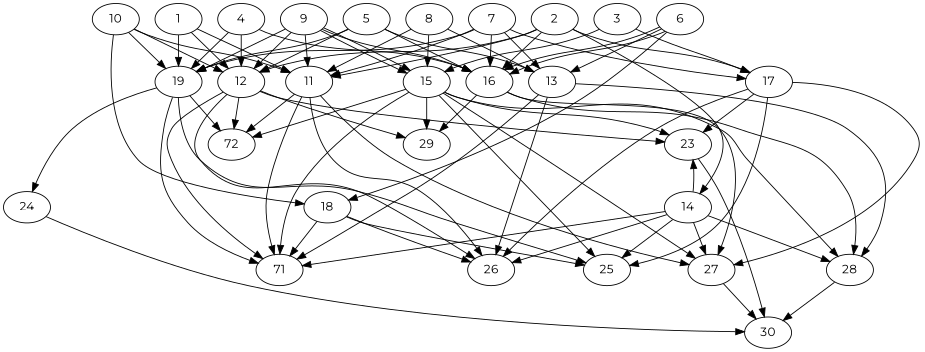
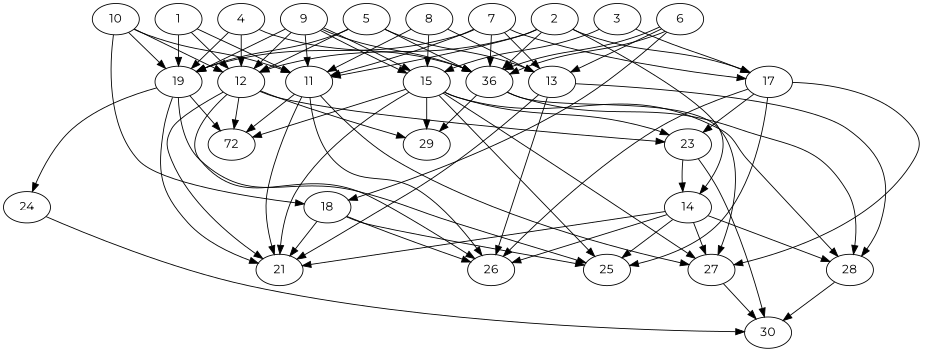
node "16": label "16" -> "36"
edge "14" -> "23": reversed
node "71": label "71" -> "21"
